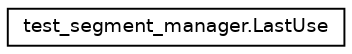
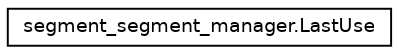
node "test_segment_manager.LastUse": label "test_segment_manager.LastUse" -> "segment_segment_manager.LastUse"
